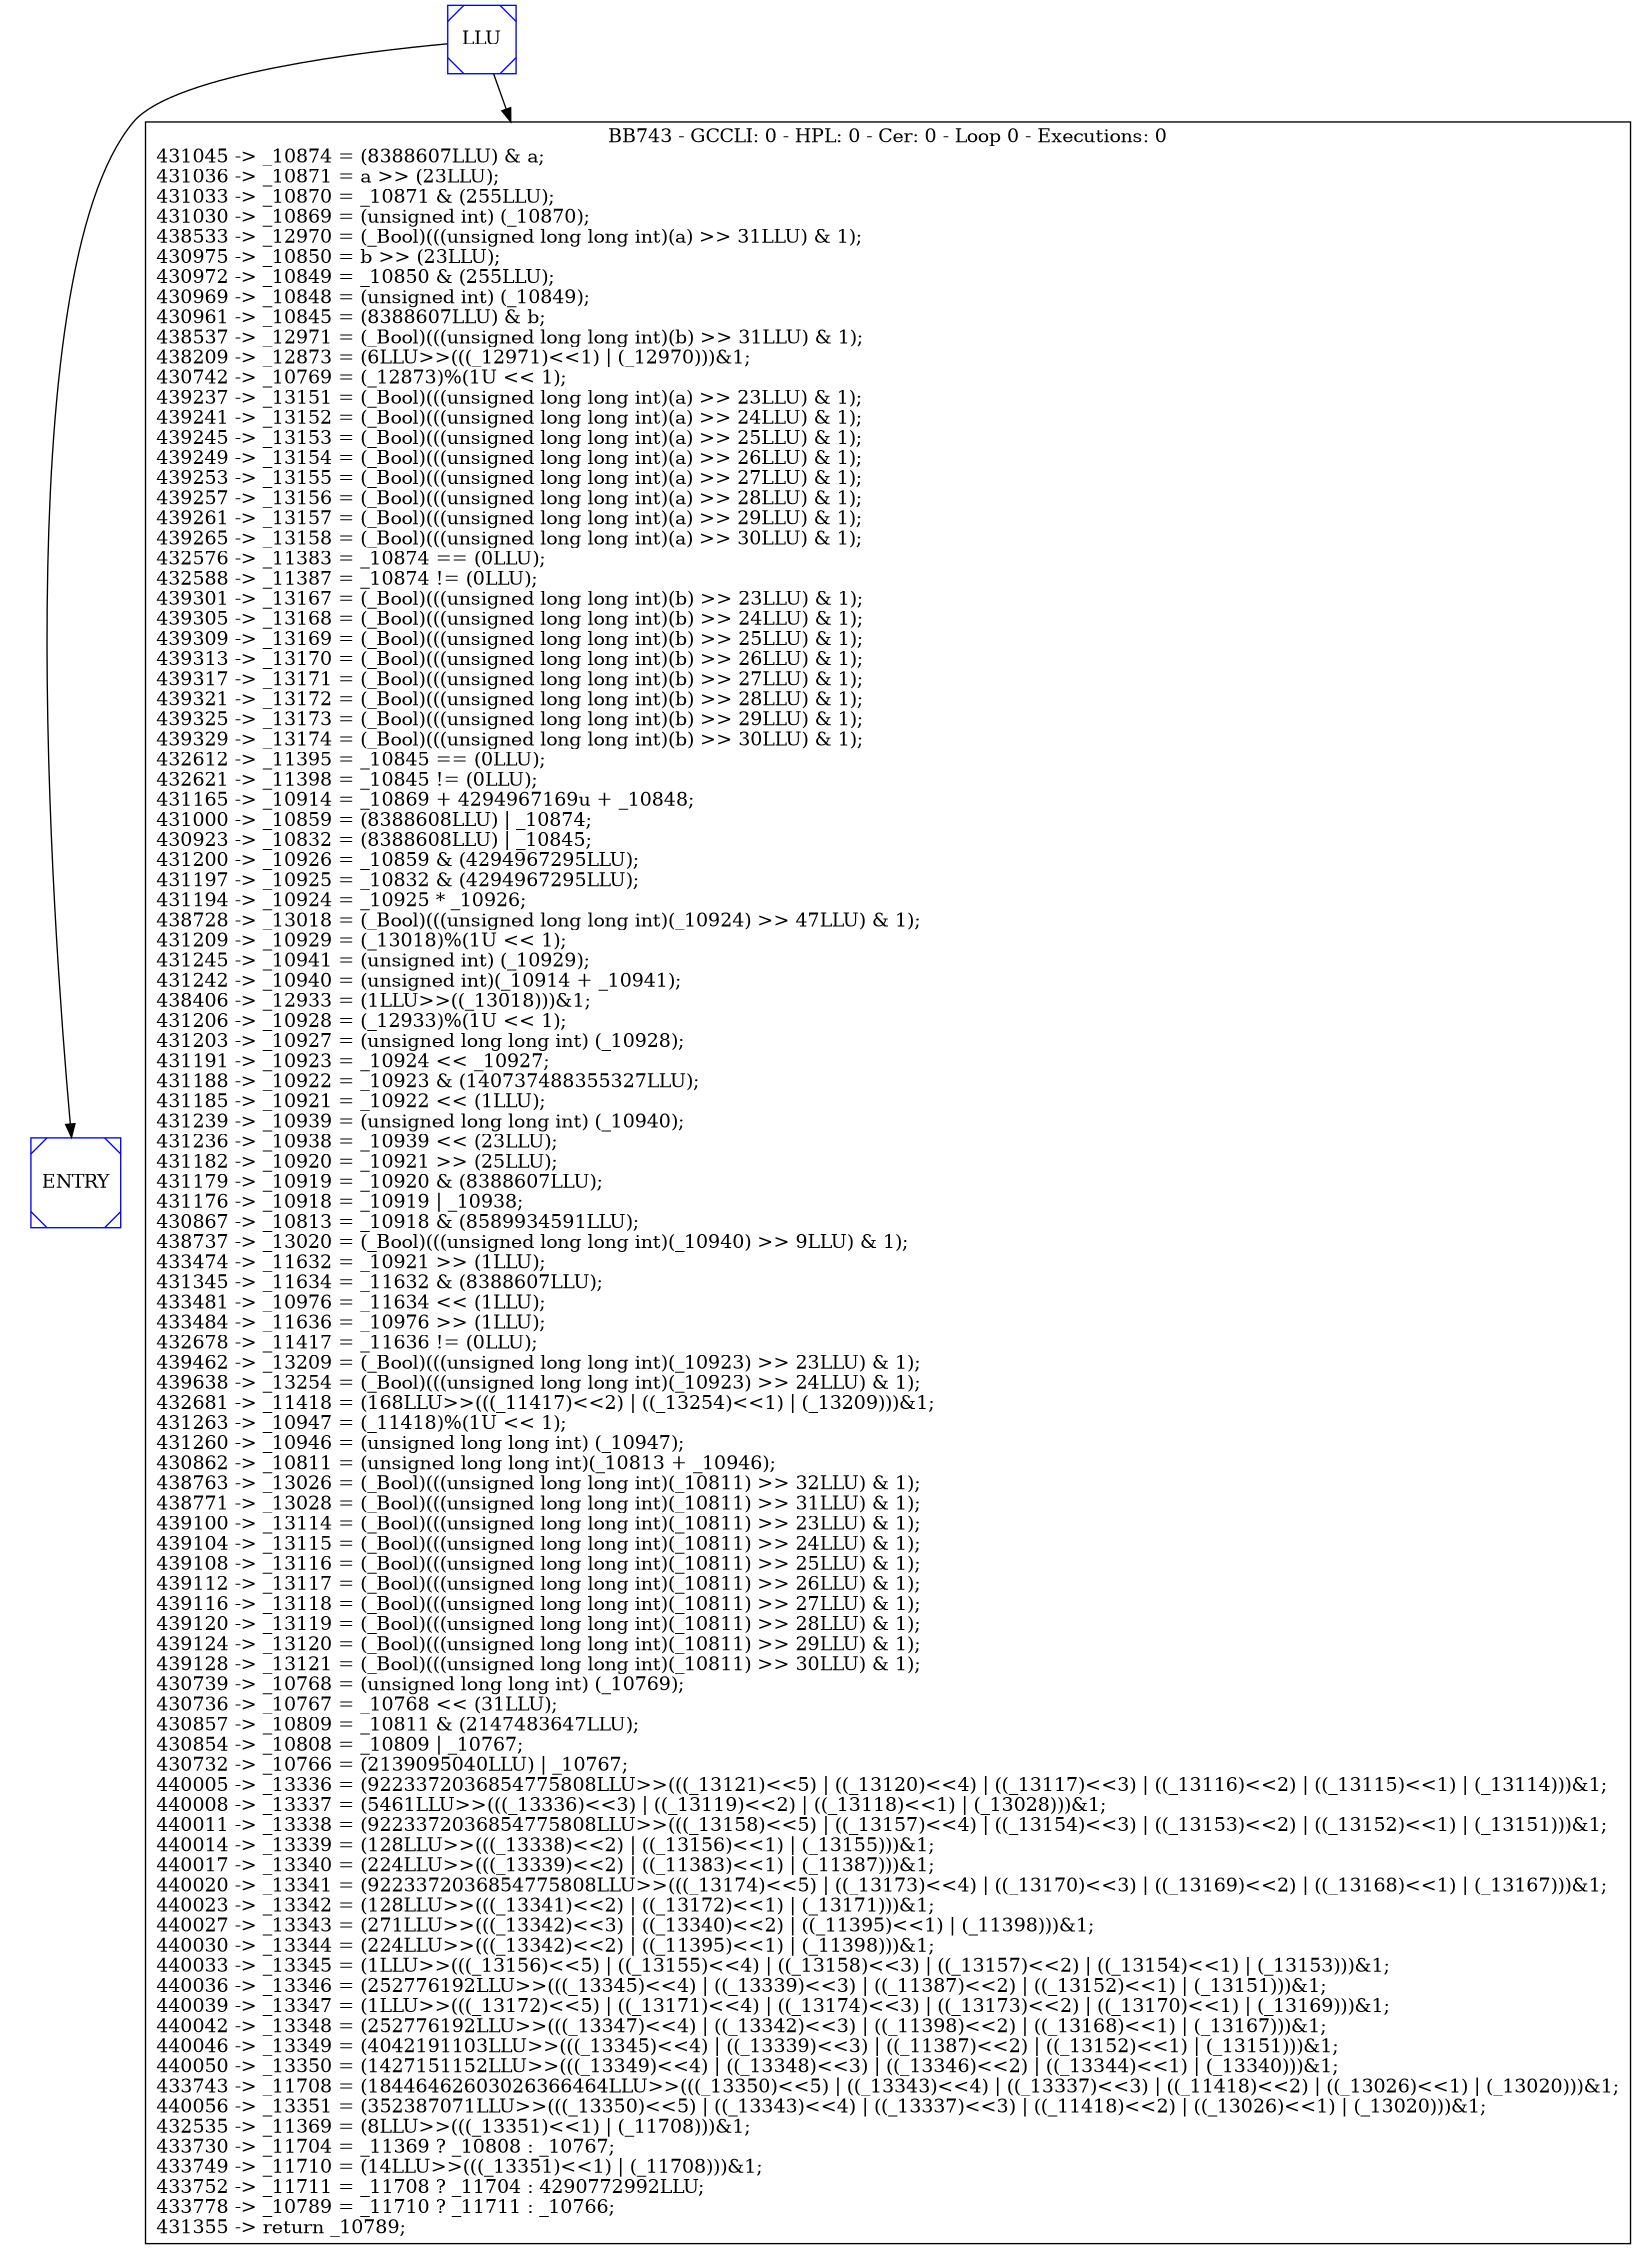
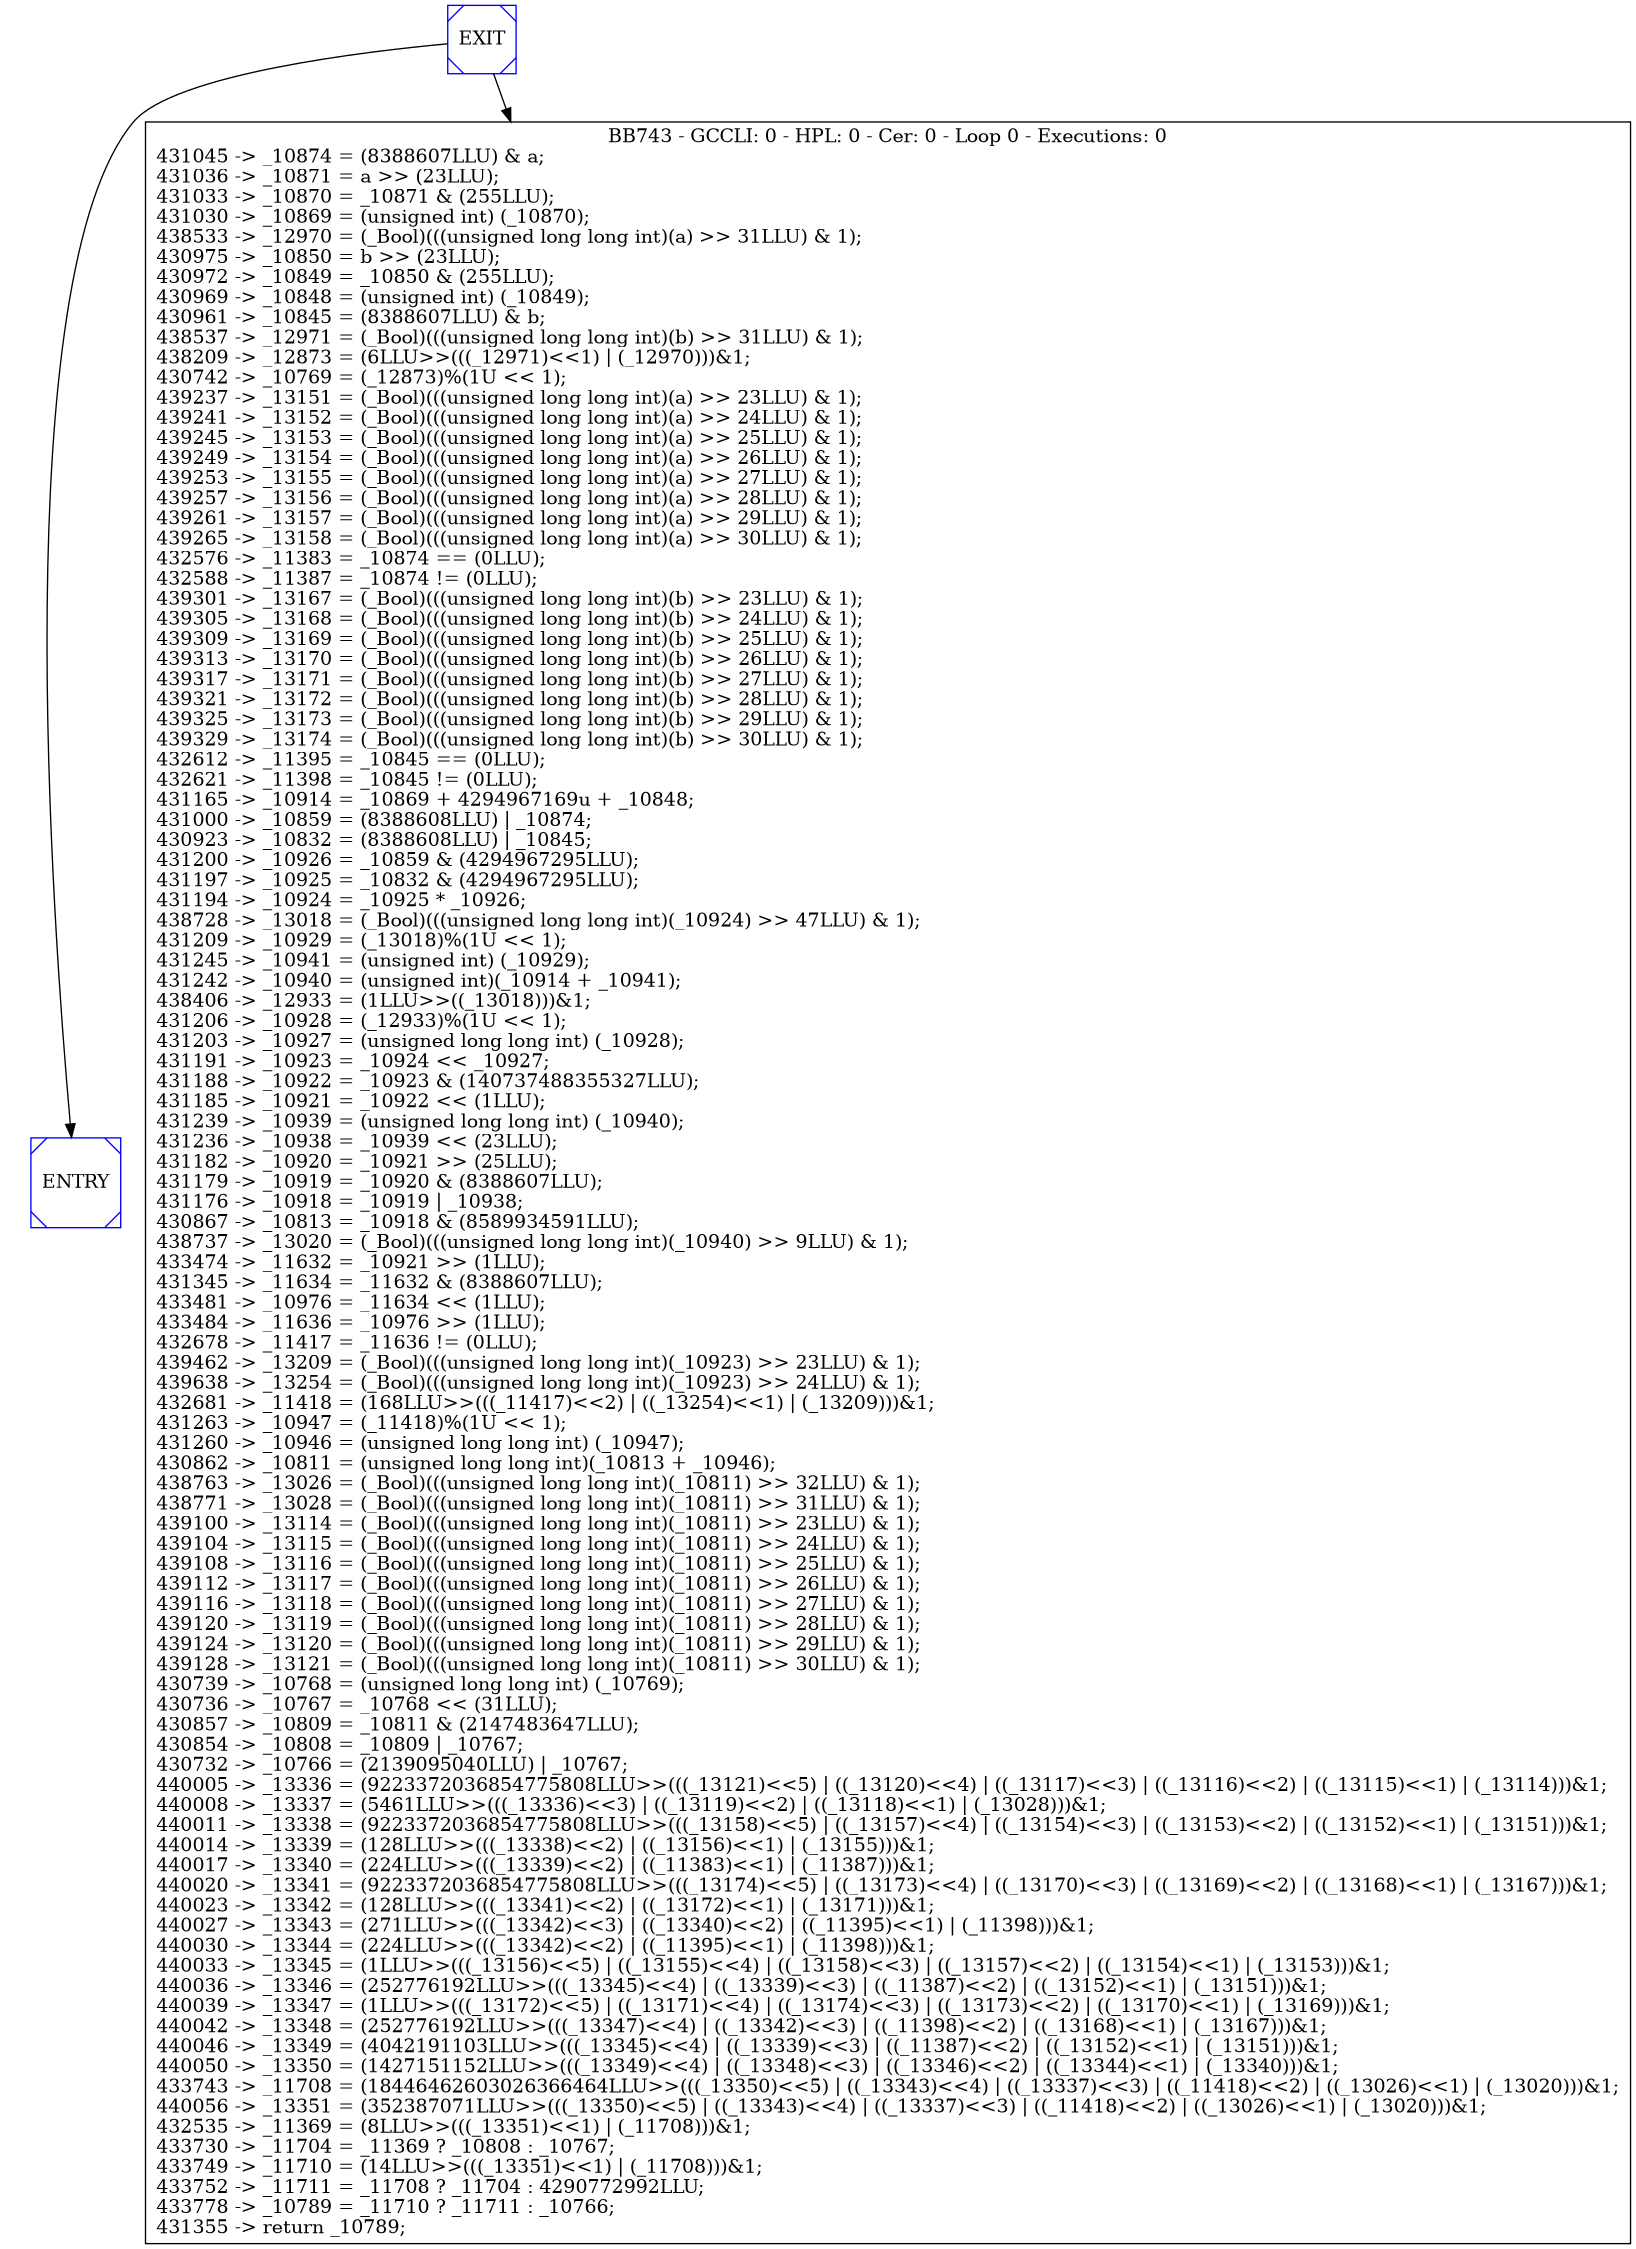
node "LLU": label "LLU" -> "EXIT"
